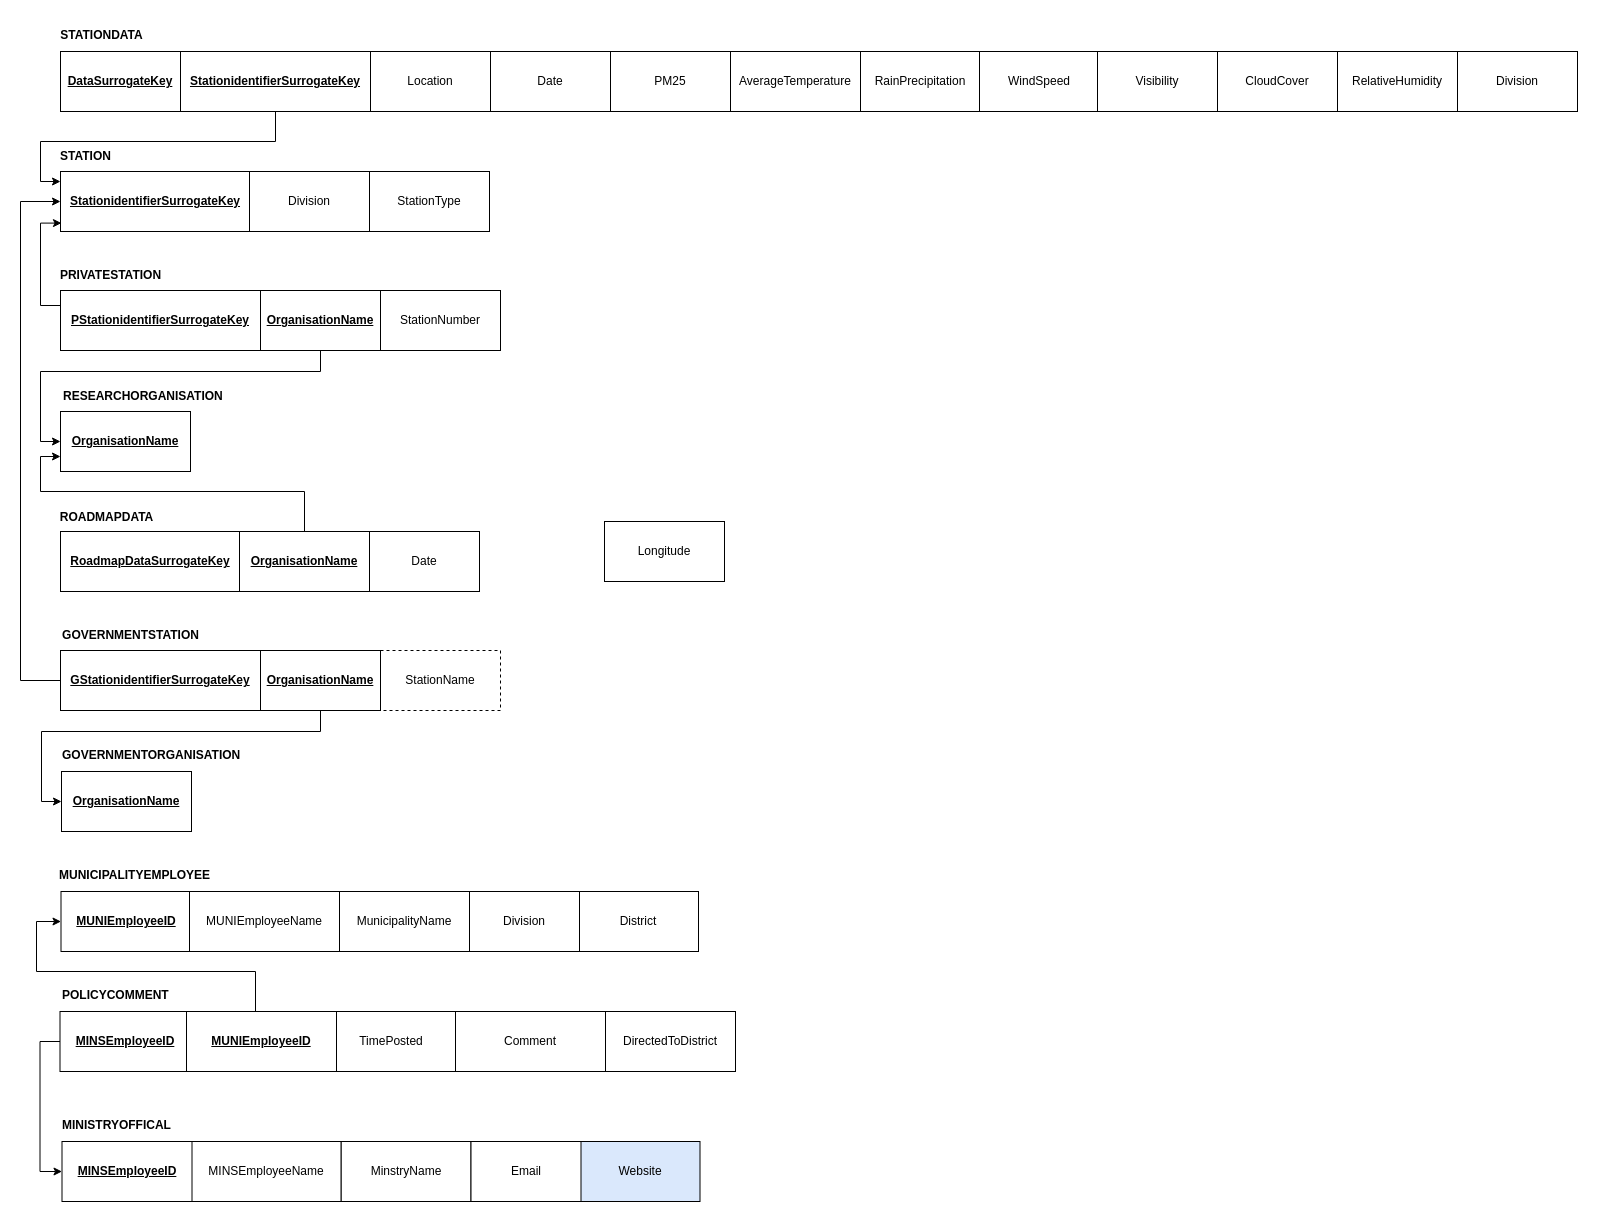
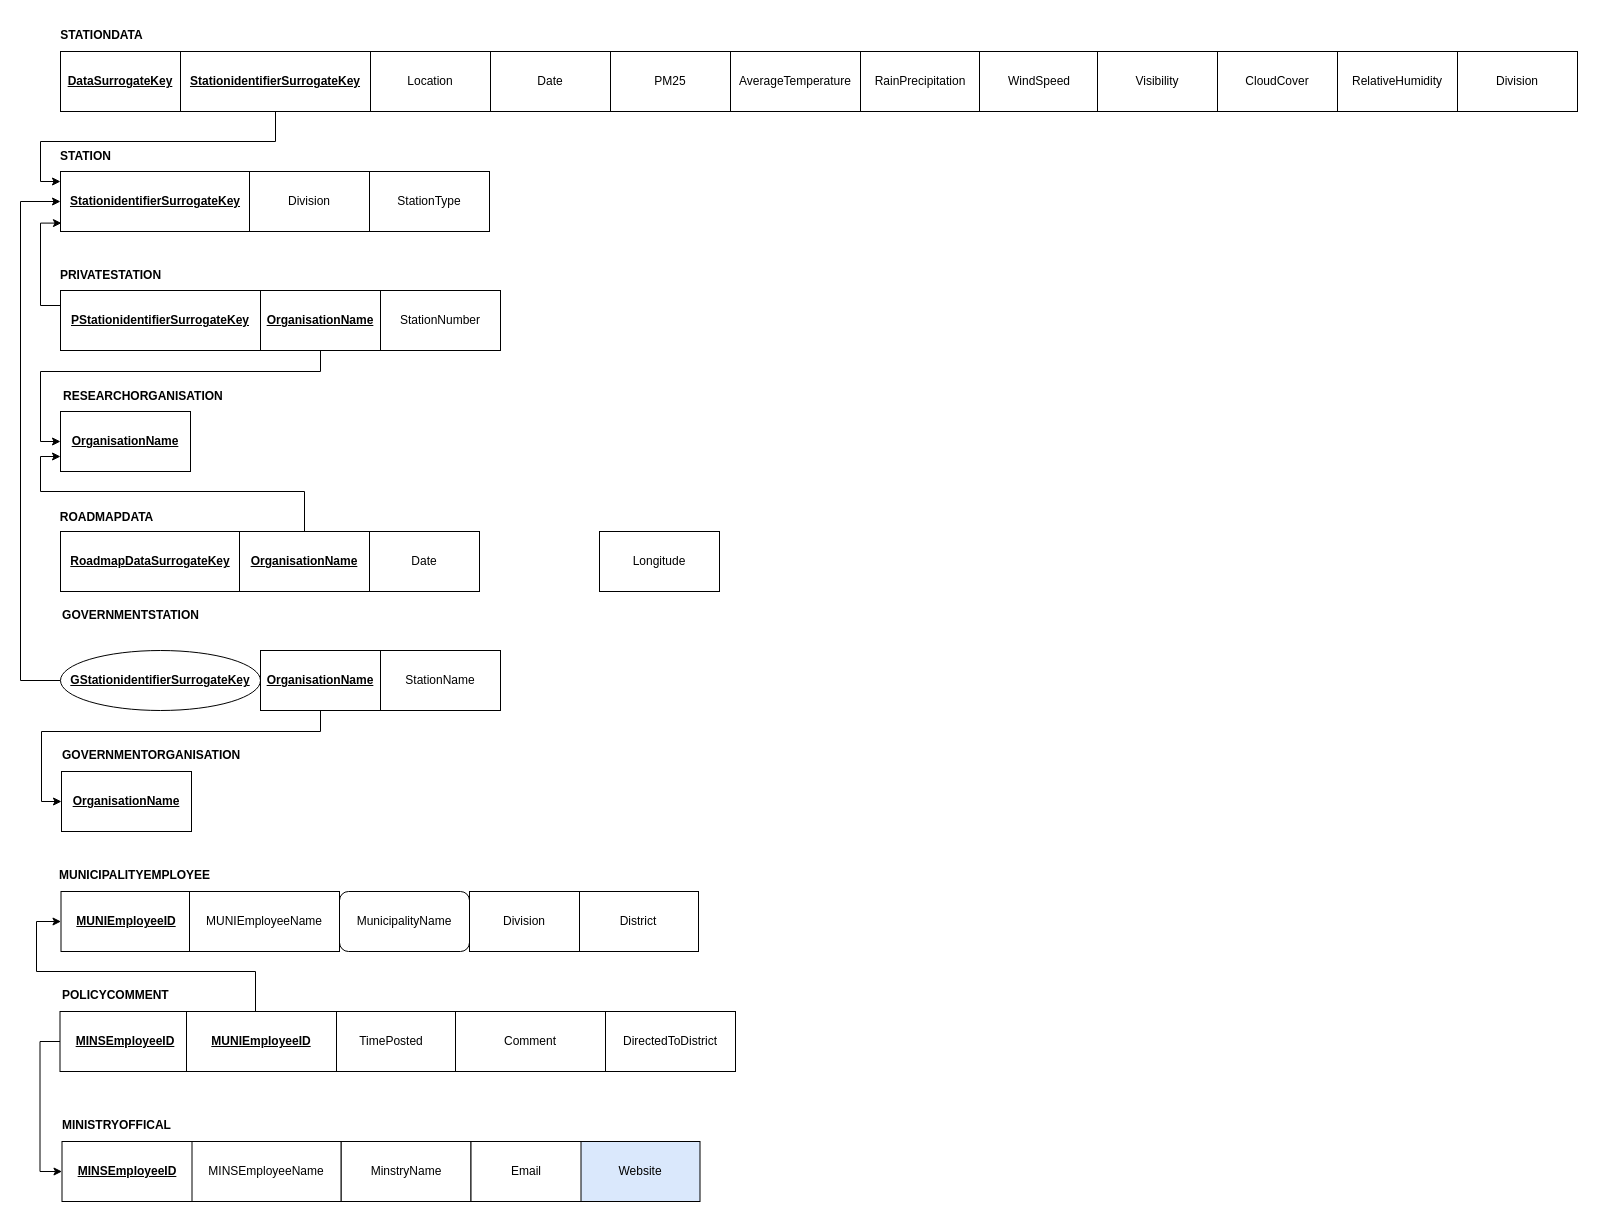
node "Longitude": moved (665, 552) -> (660, 562)
node "GOVERNMENTSTATION": moved (131, 636) -> (131, 616)
node "GStationidentifierSurrogateKey": shape rectangle -> ellipse
node "StationName": style dashed -> solid
node "MunicipalityName": shape rectangle -> rounded rectangle
